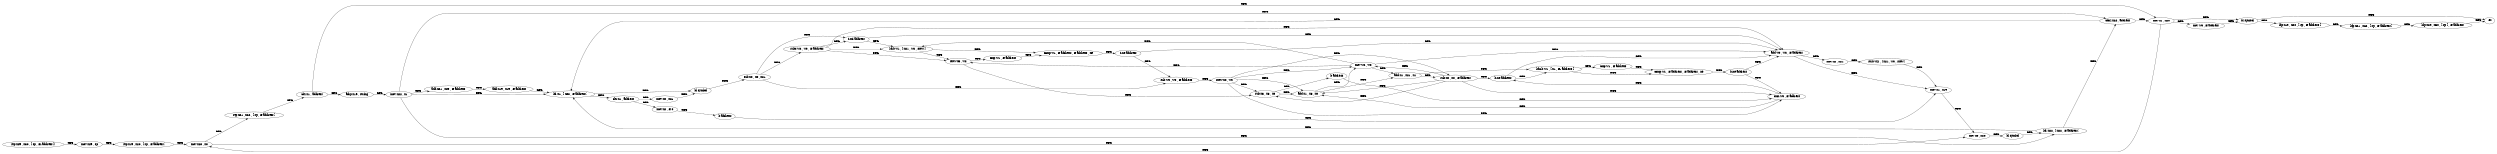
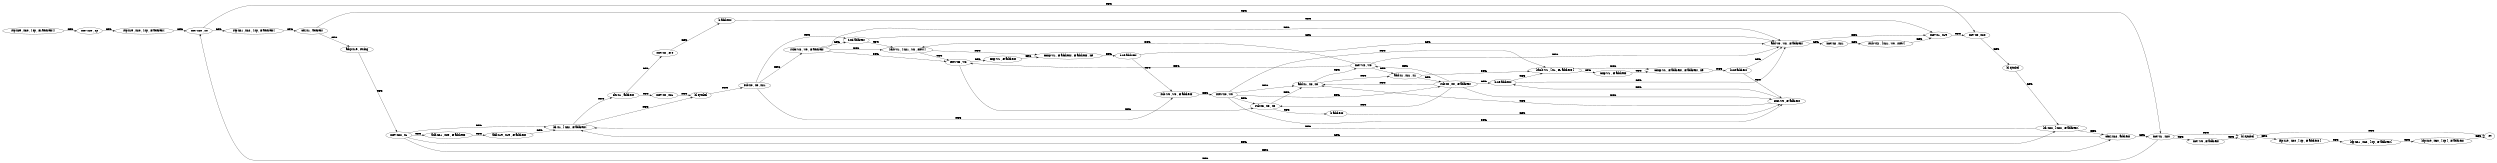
edge "sxtw x0 , w0" -> "mov w2 , w0": now "sxtw x0 , w0" -> "ldurb w1 , [ x1 , #- address ]"
